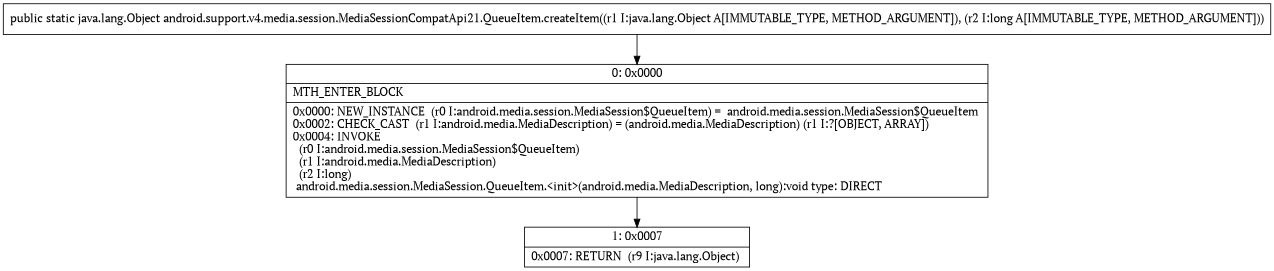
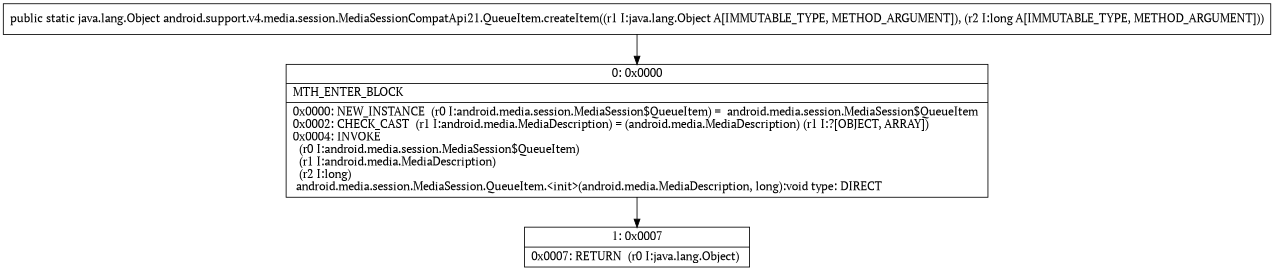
node "1: 0x0007": text "0x0007: RETURN  (r9 I:java.lang.Object)" -> "0x0007: RETURN  (r0 I:java.lang.Object)"
